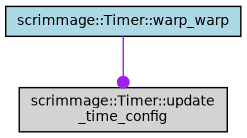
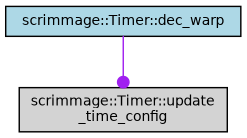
node "scrimmage::Timer::warp_warp": label "scrimmage::Timer::warp_warp" -> "scrimmage::Timer::dec_warp"
